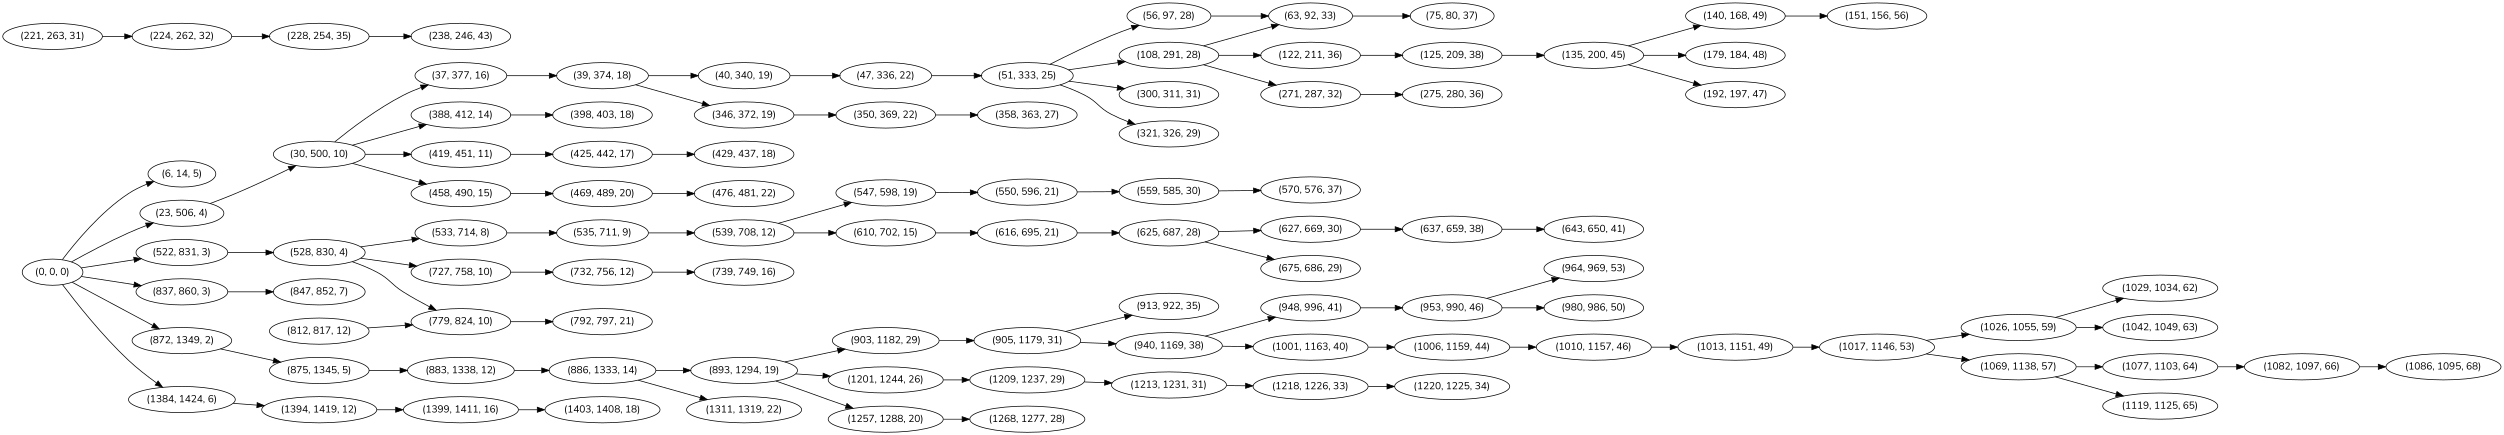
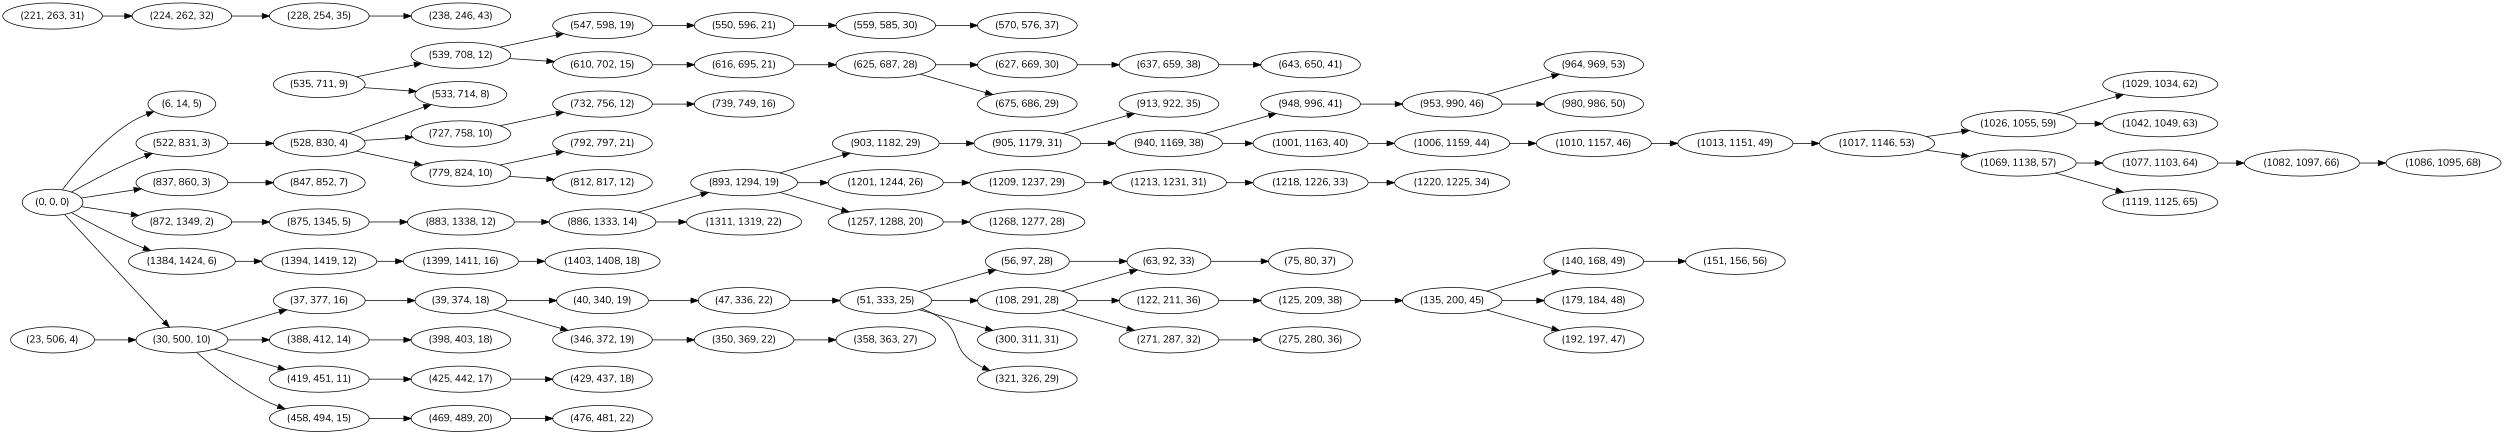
node "(458, 490, 15)": label "(458, 490, 15)" -> "(458, 494, 15)"
edge "(533, 714, 8)" -> "(535, 711, 9)": reversed
edge "(0, 0, 0)" -> "(23, 506, 4)": now "(0, 0, 0)" -> "(30, 500, 10)"
edge "(812, 817, 12)" -> "(779, 824, 10)": reversed
